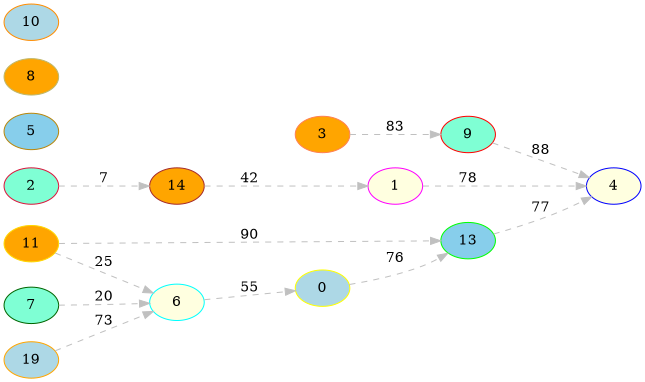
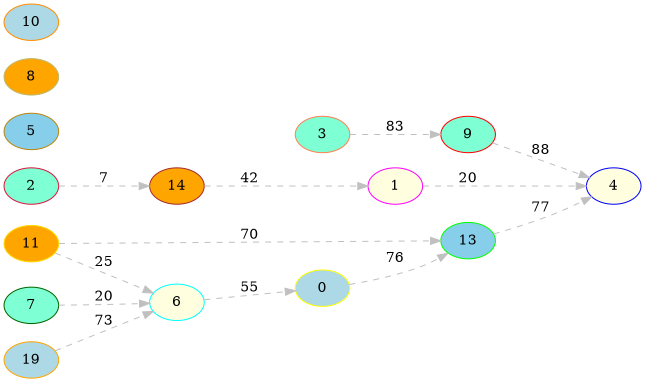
node "3": fillcolor orange -> aquamarine
edge "1" -> "4": label "78" -> "20"
edge "11" -> "13": label "90" -> "70"
